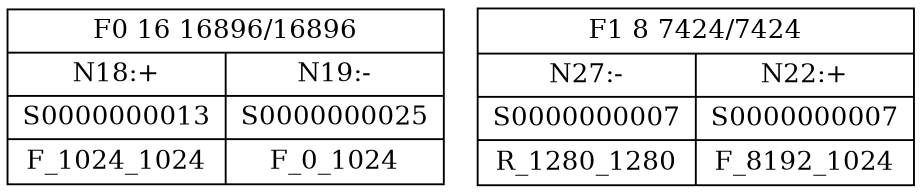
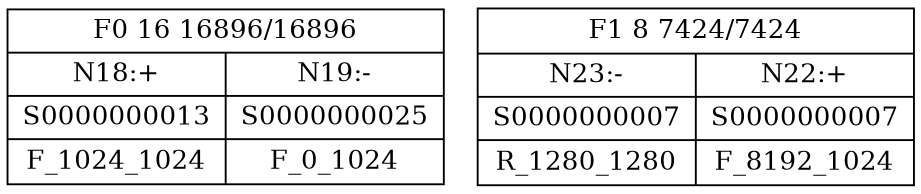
node "F1 8 7424/7424": text "N27:-" -> "N23:-"
